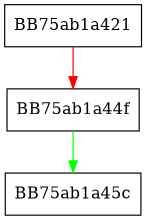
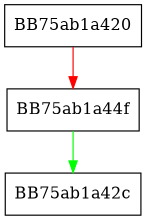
node "BB75ab1a421": label "BB75ab1a421" -> "BB75ab1a420"
node "BB75ab1a45c": label "BB75ab1a45c" -> "BB75ab1a42c"
